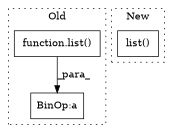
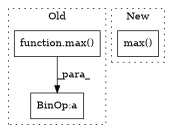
node "function.list()": label "function.list()" -> "function.max()"
node "list()": label "list()" -> "max()"
